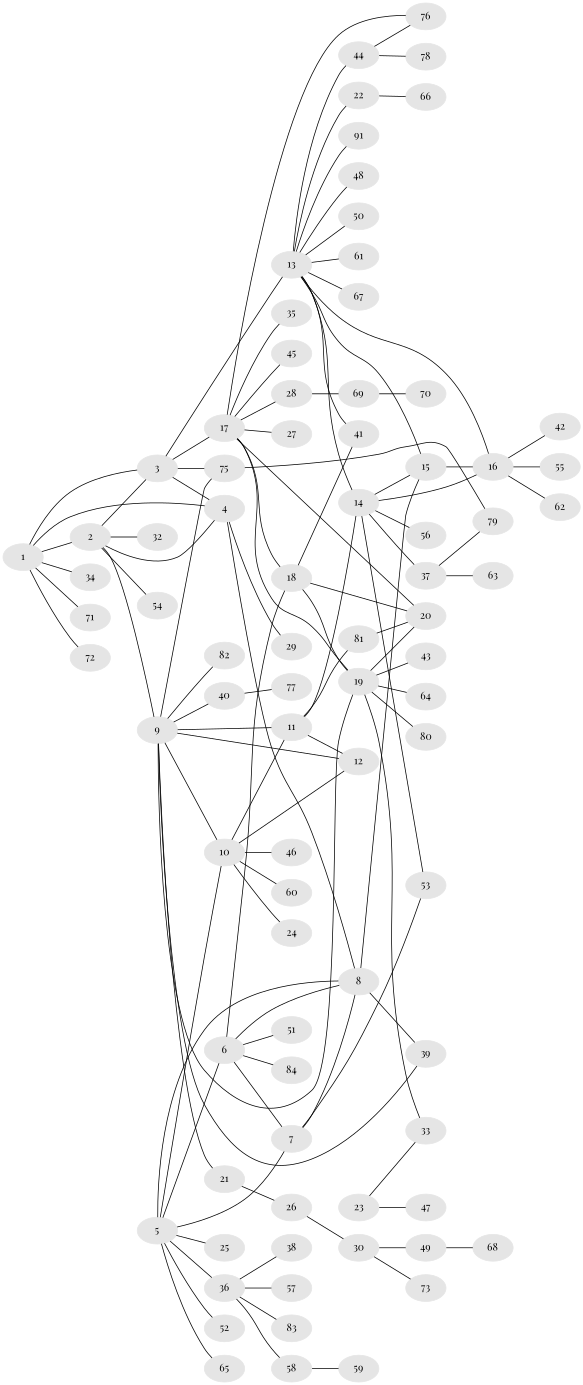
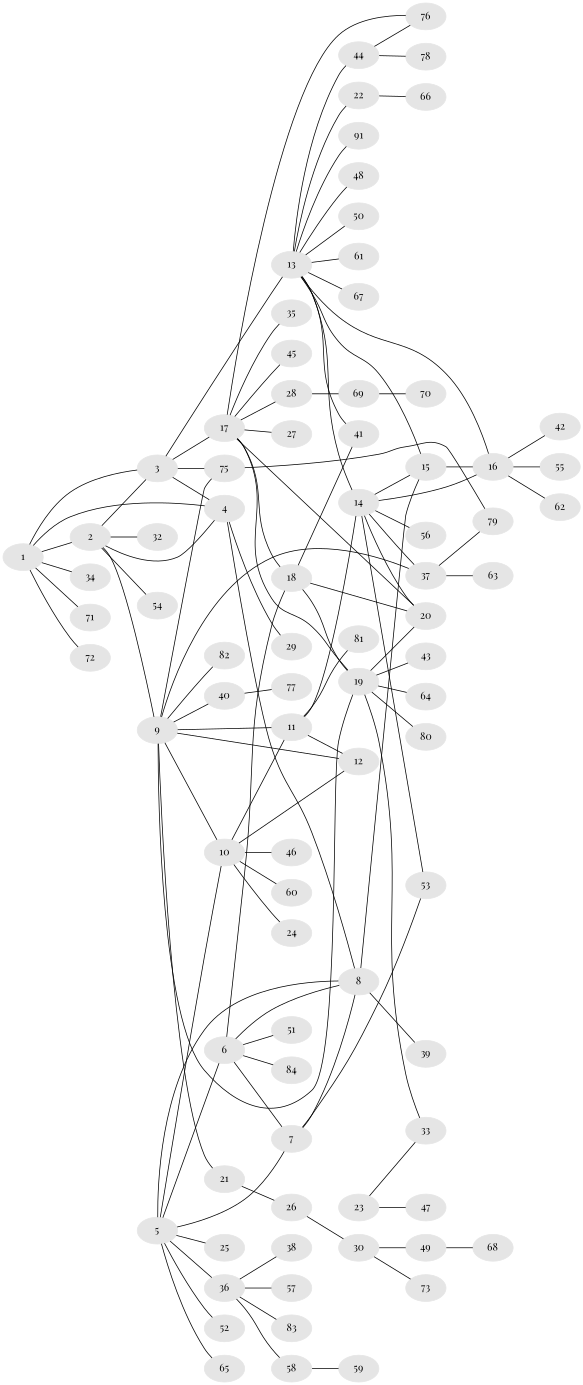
edge "20" -- "81": now "20" -- "14"
edge "9" -- "39": now "9" -- "37"
